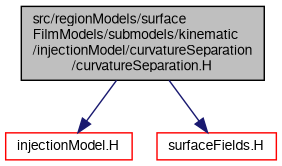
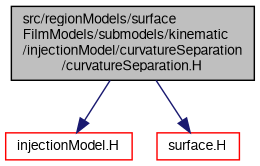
node "surfaceFields.H": label "surfaceFields.H" -> "surface.H"
